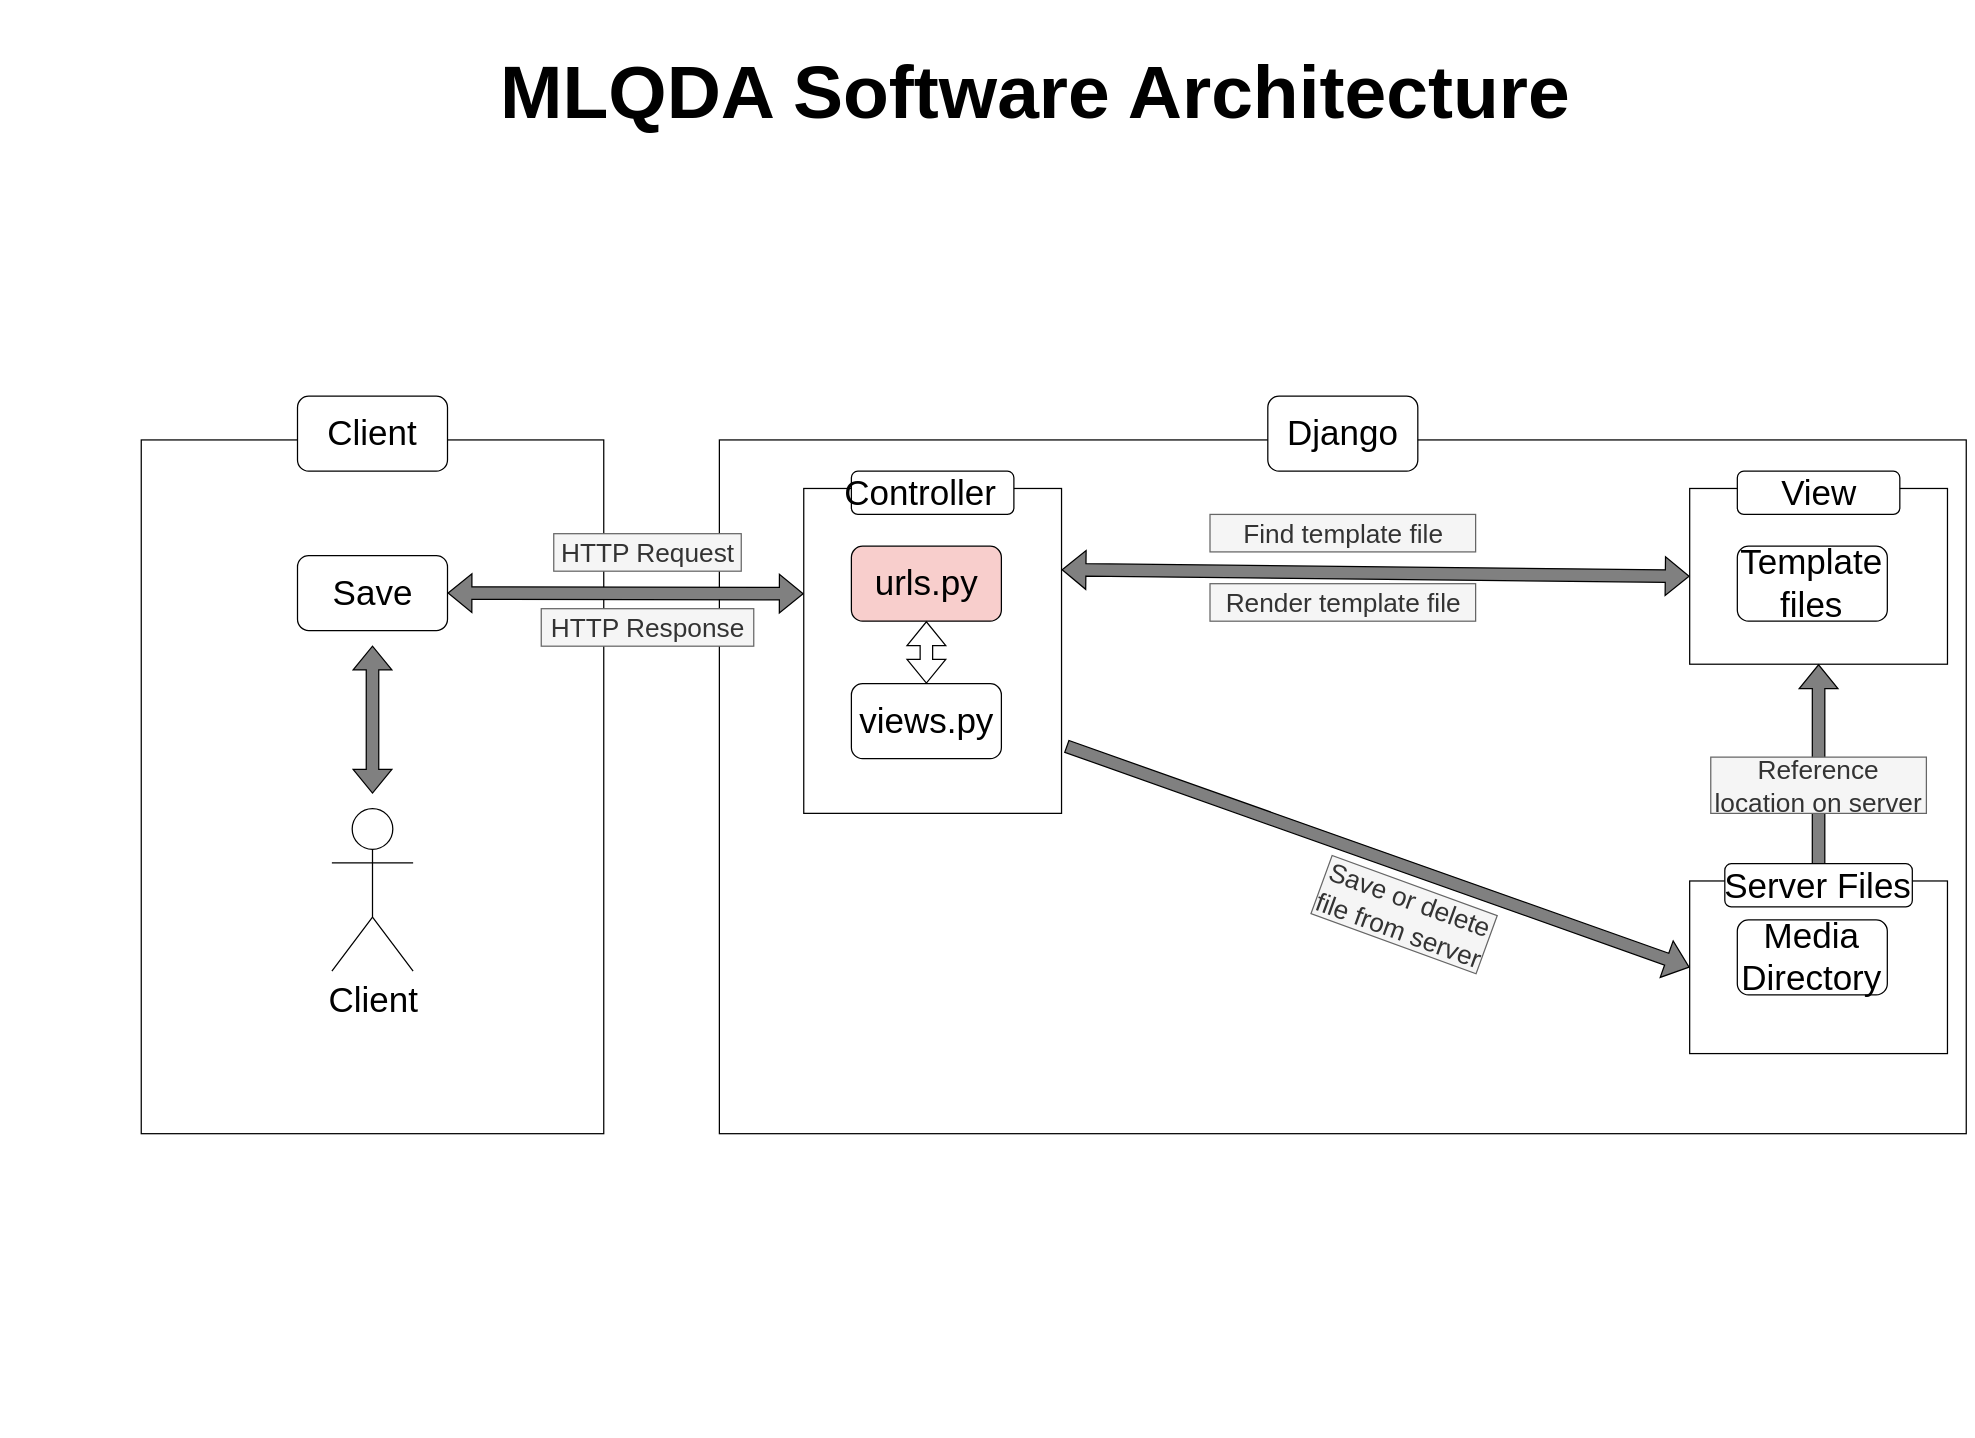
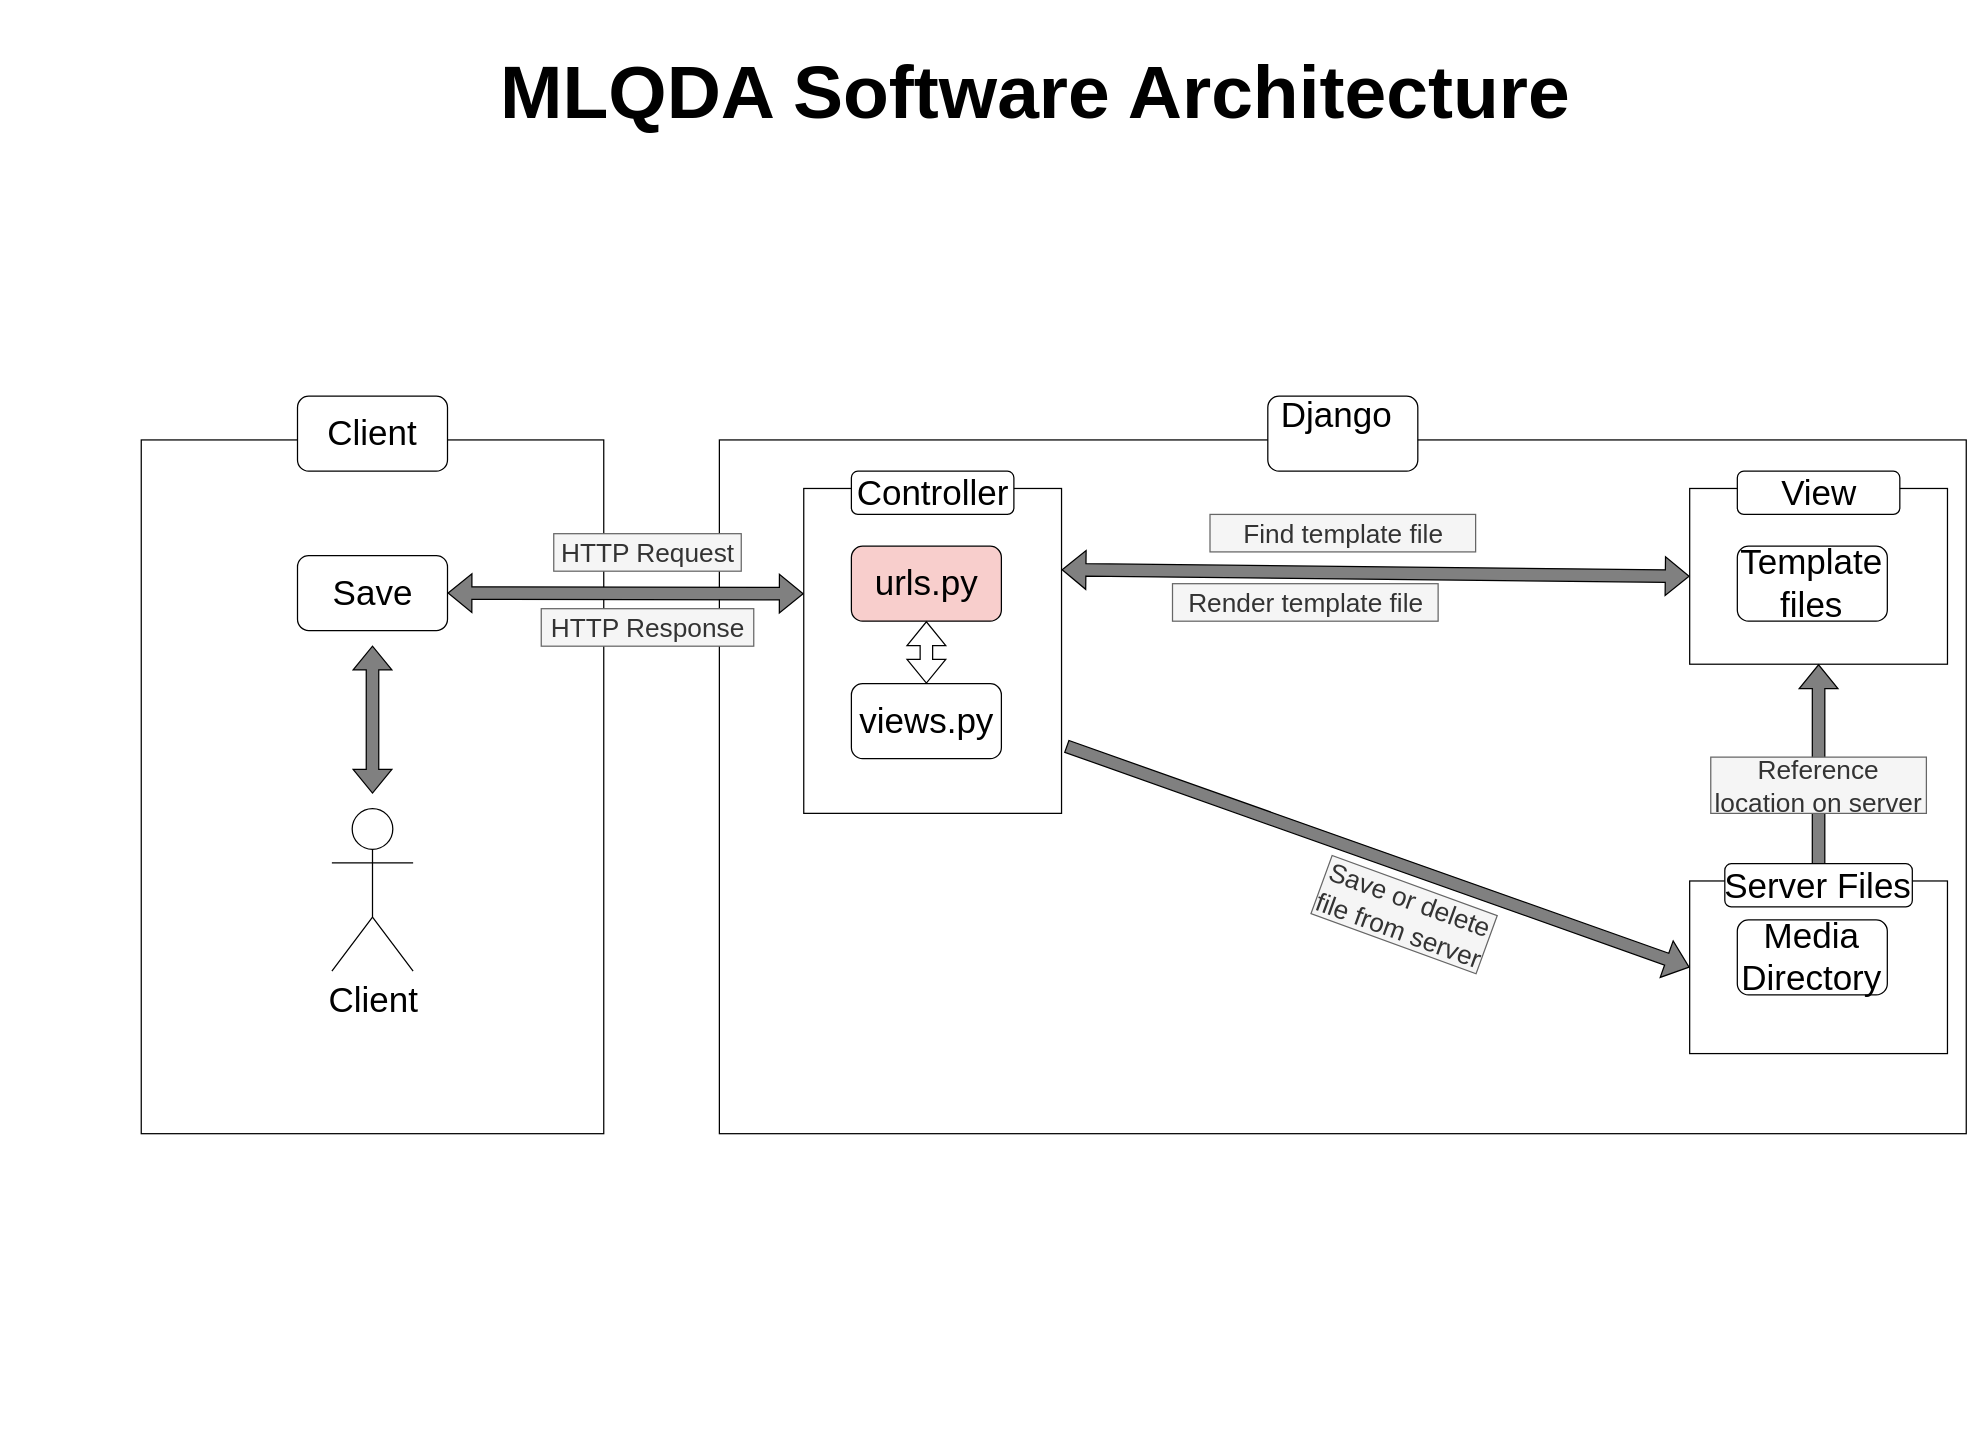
node "Django": moved (1343, 433) -> (1337, 415)
node "Controller": moved (920, 493) -> (933, 493)
node "Render template file": moved (1343, 602) -> (1305, 602)
